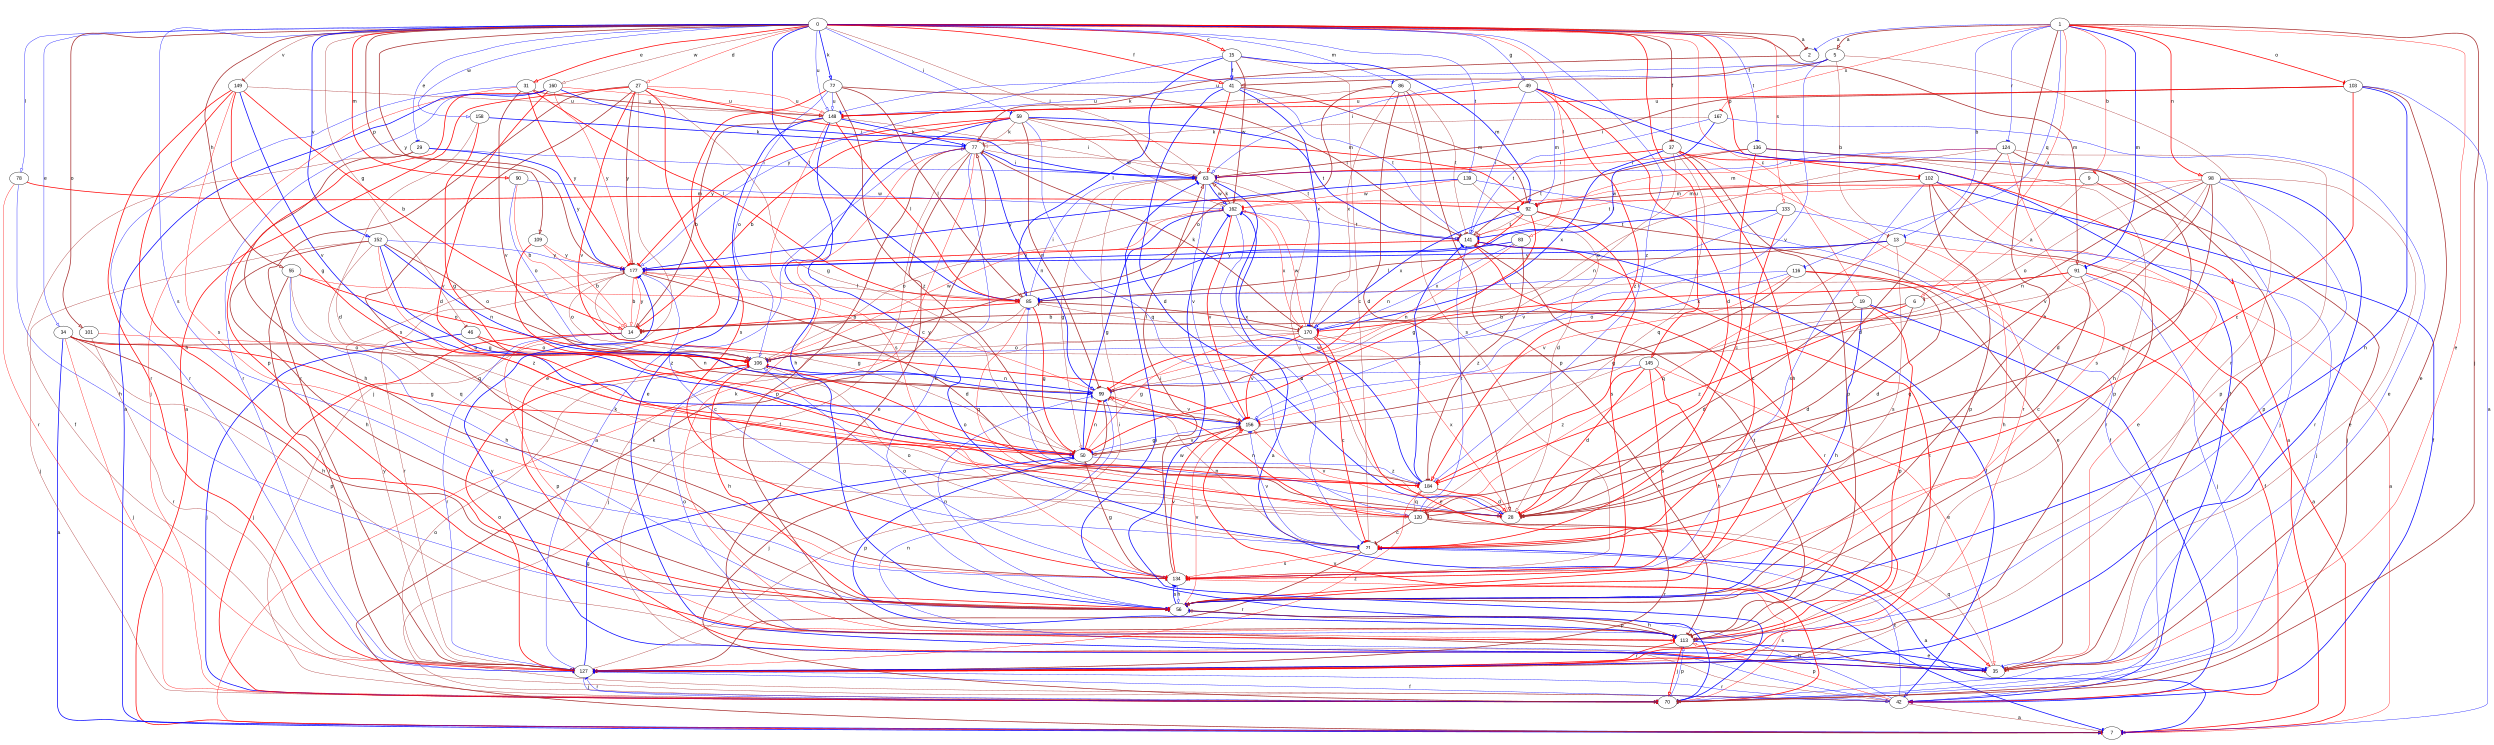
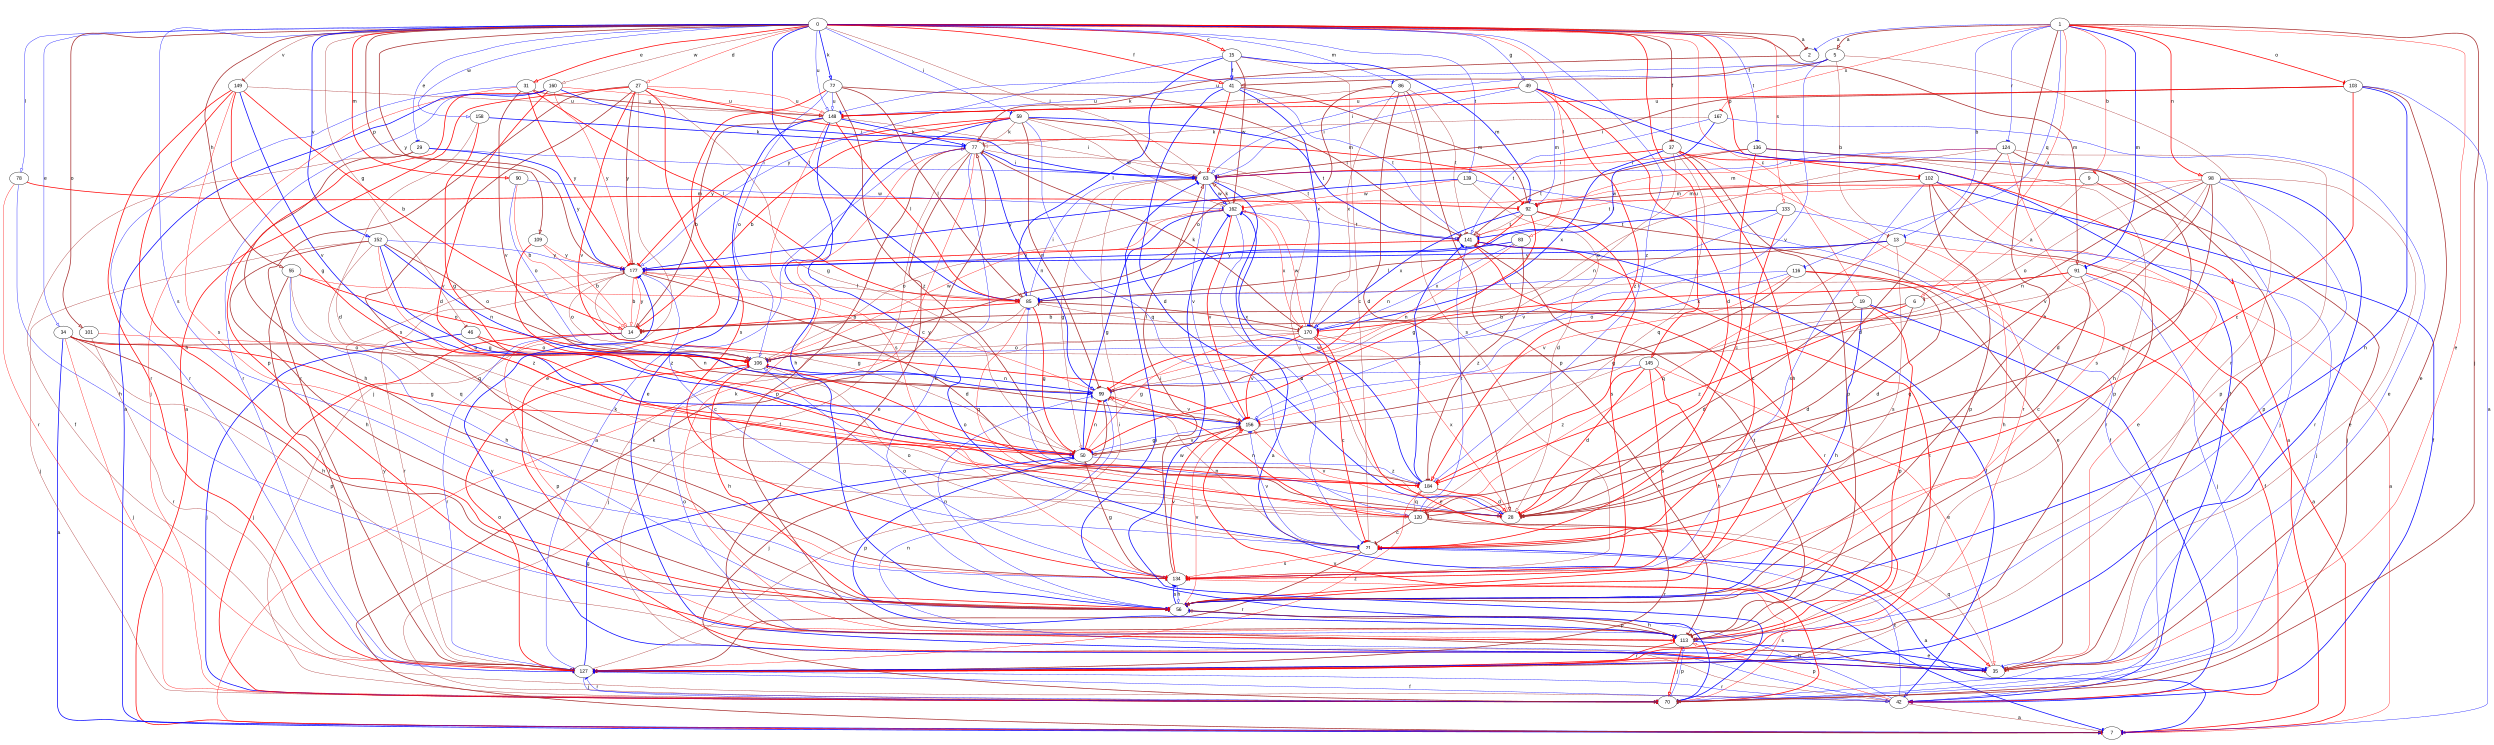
edge "49" -> "141": now "49" -> "63"
edge "42" -> "106": removed, label "o"
